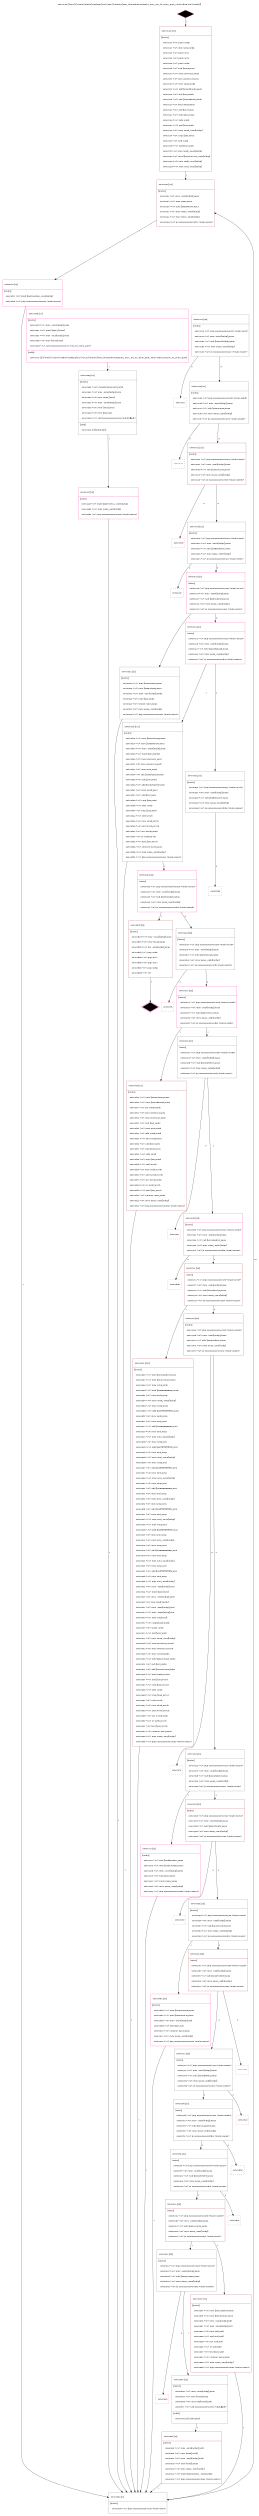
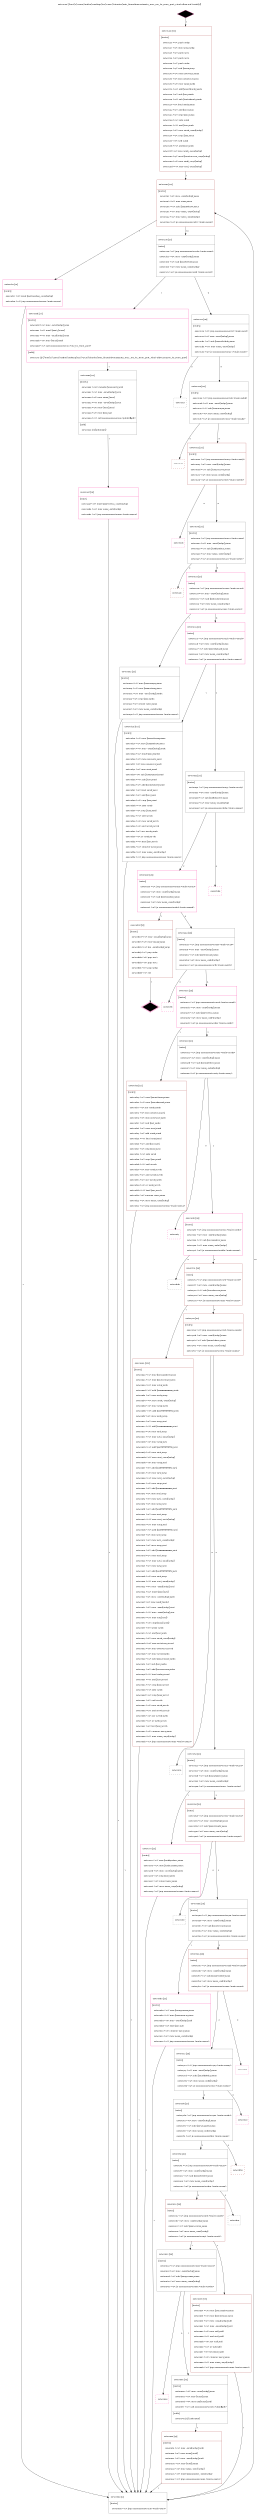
node "0x4015ae [28]": added
edge "0x401d5a [103]" -> "0x40168e [28]": now "0x401672 [28]" -> "0x40168e [28]"
